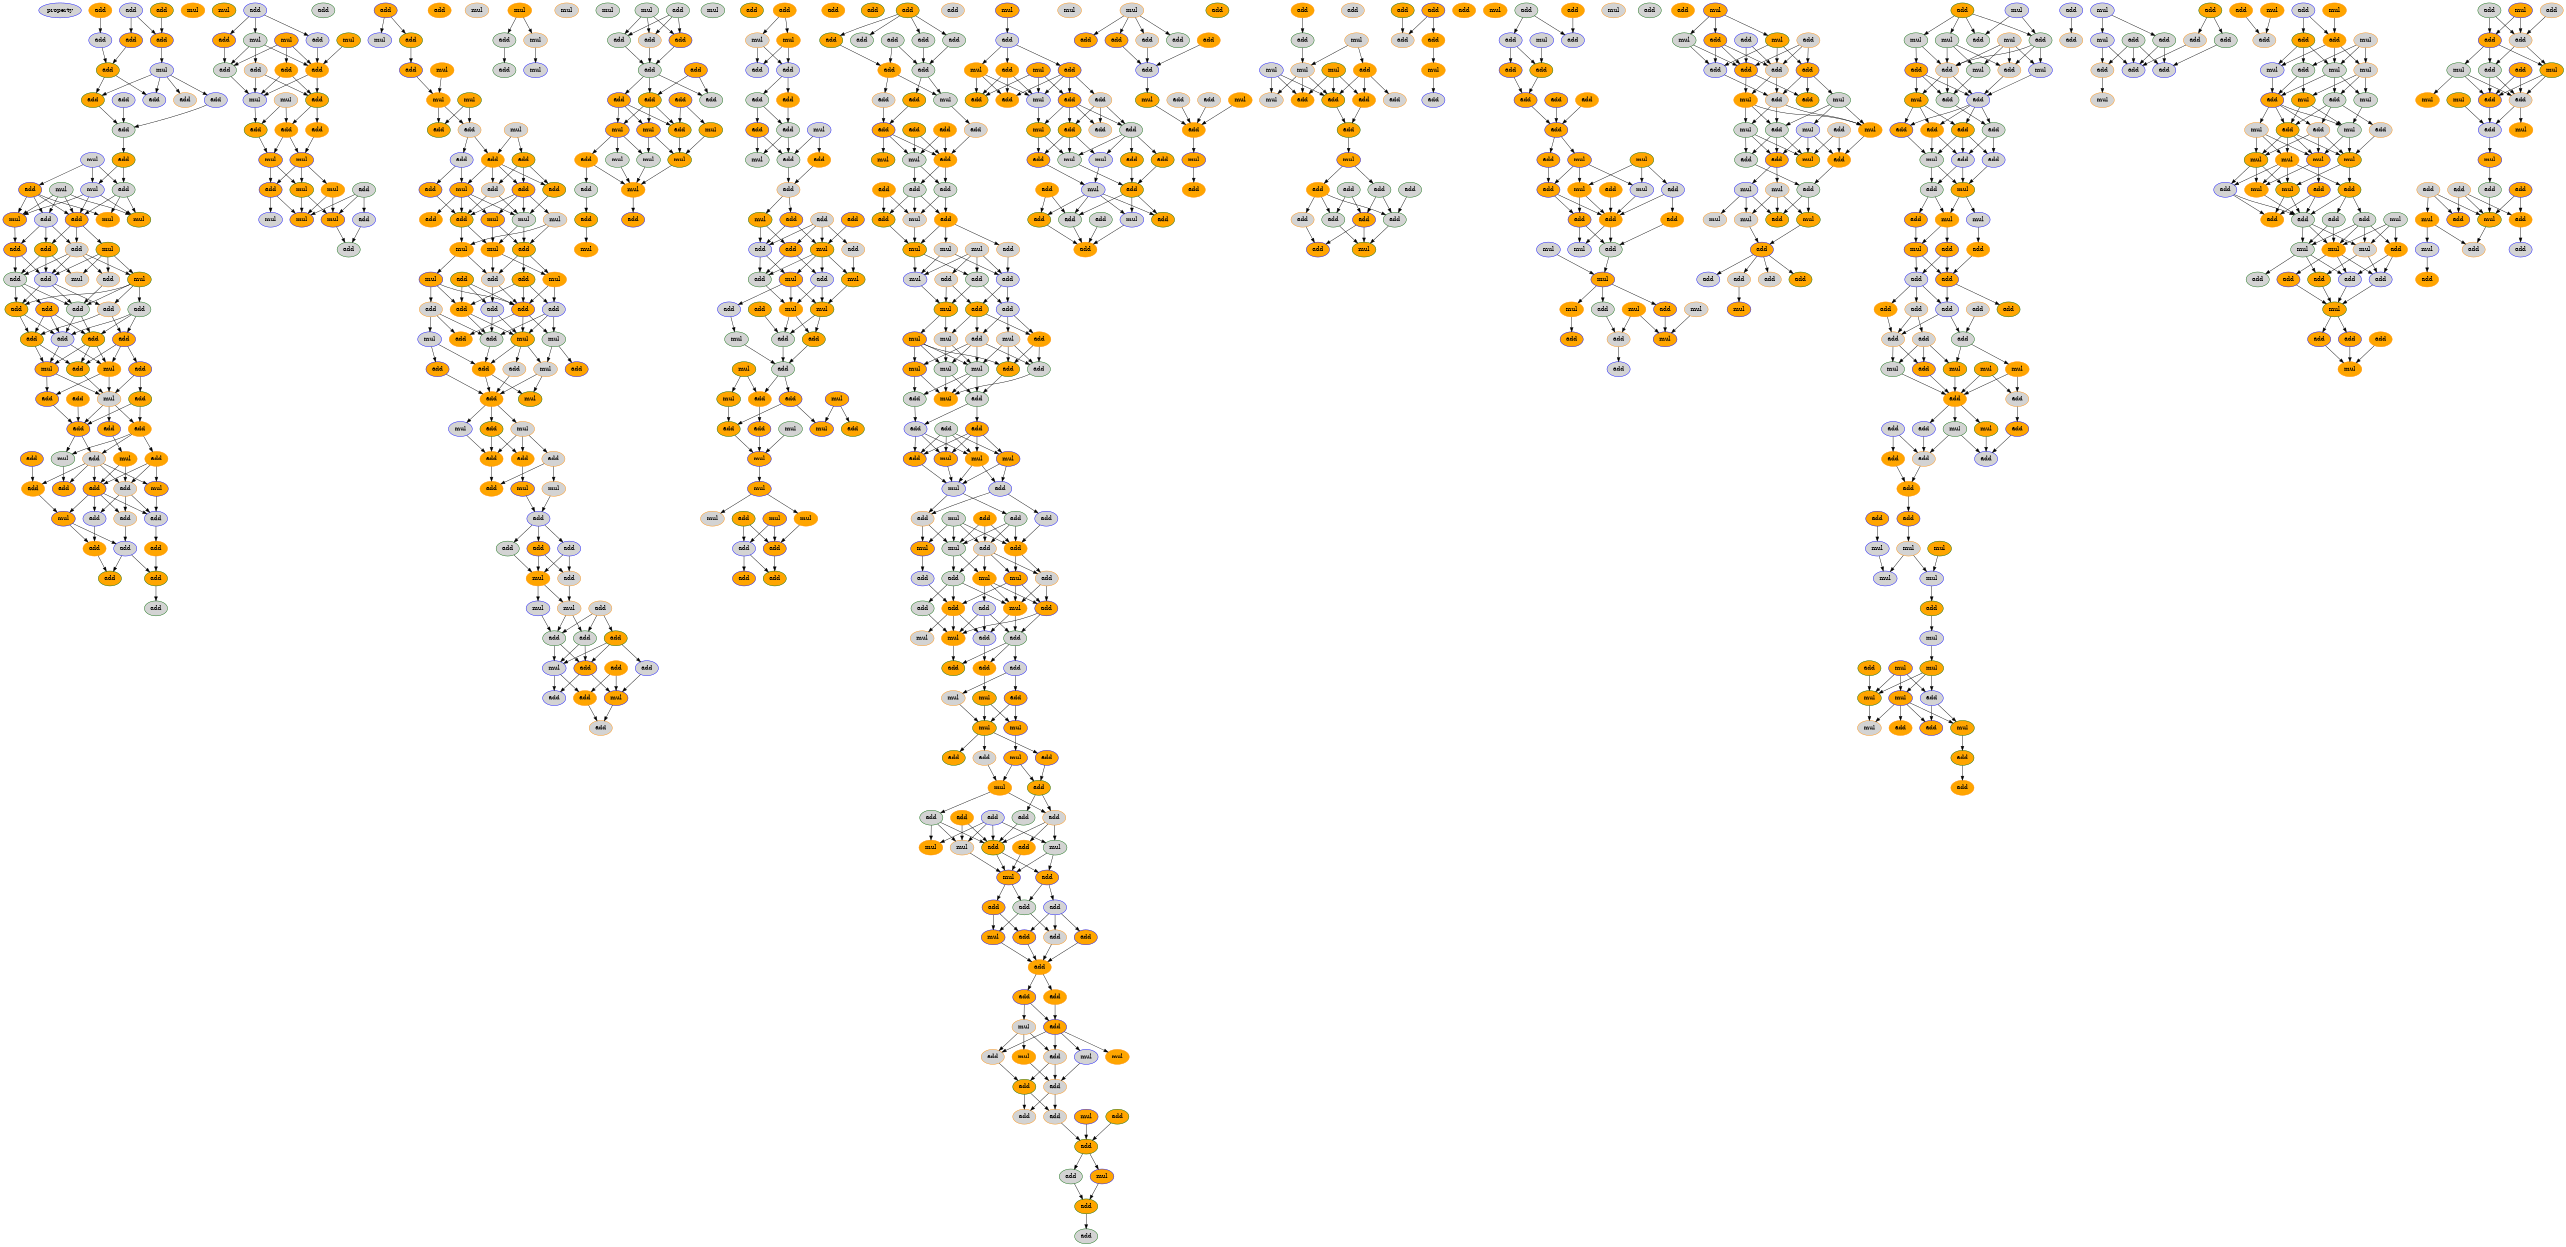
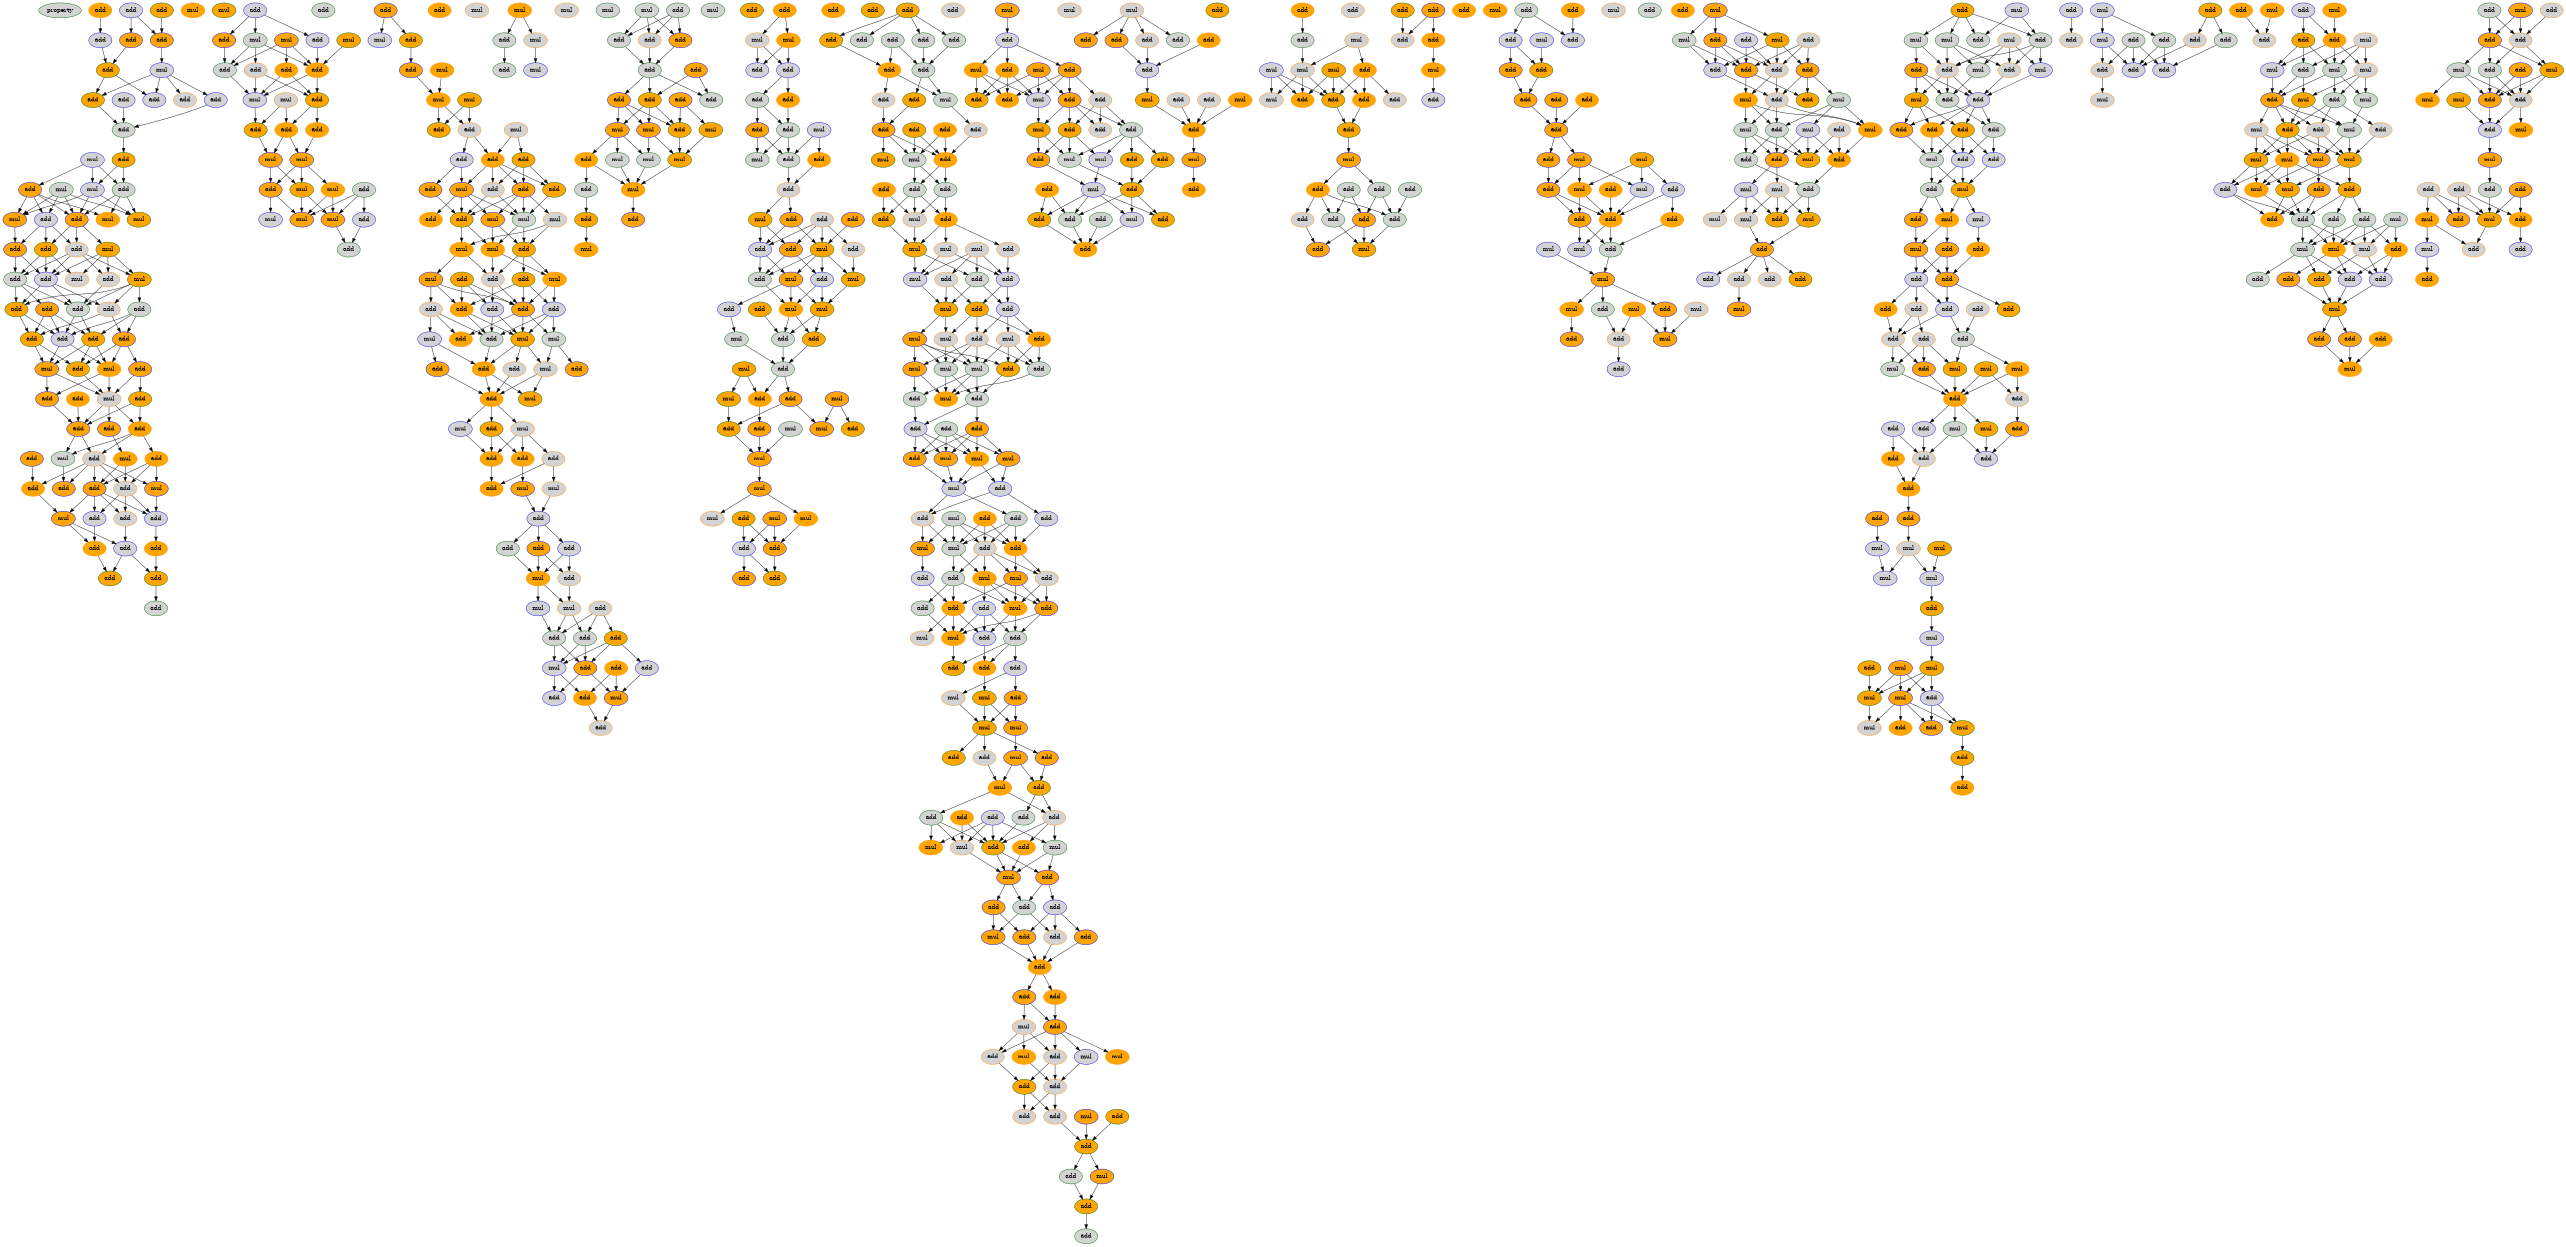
node "property": color blue -> darkgreen
